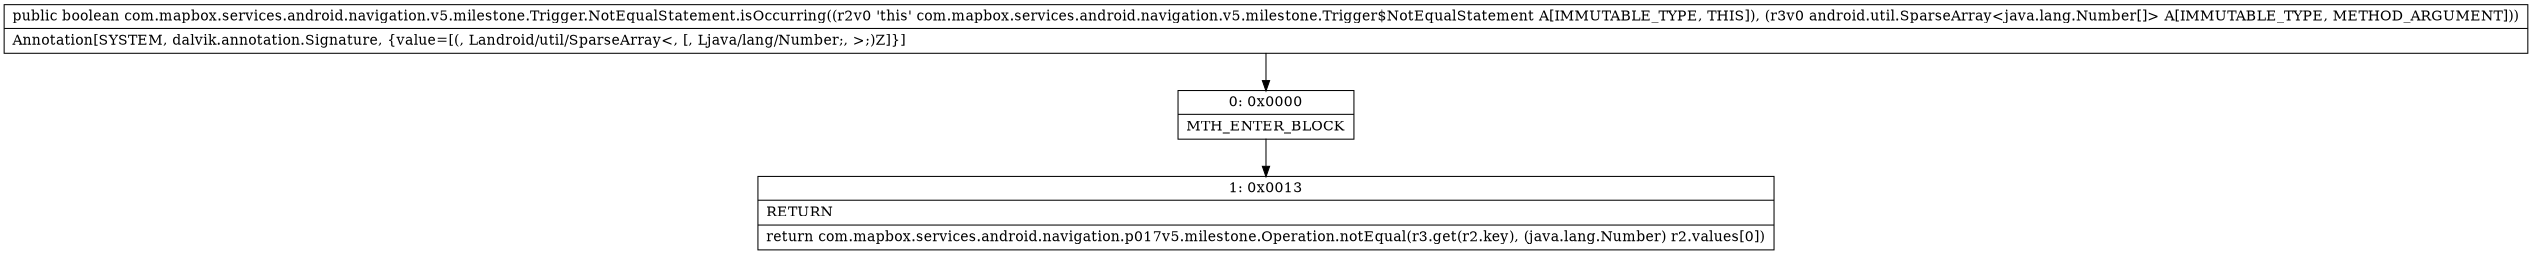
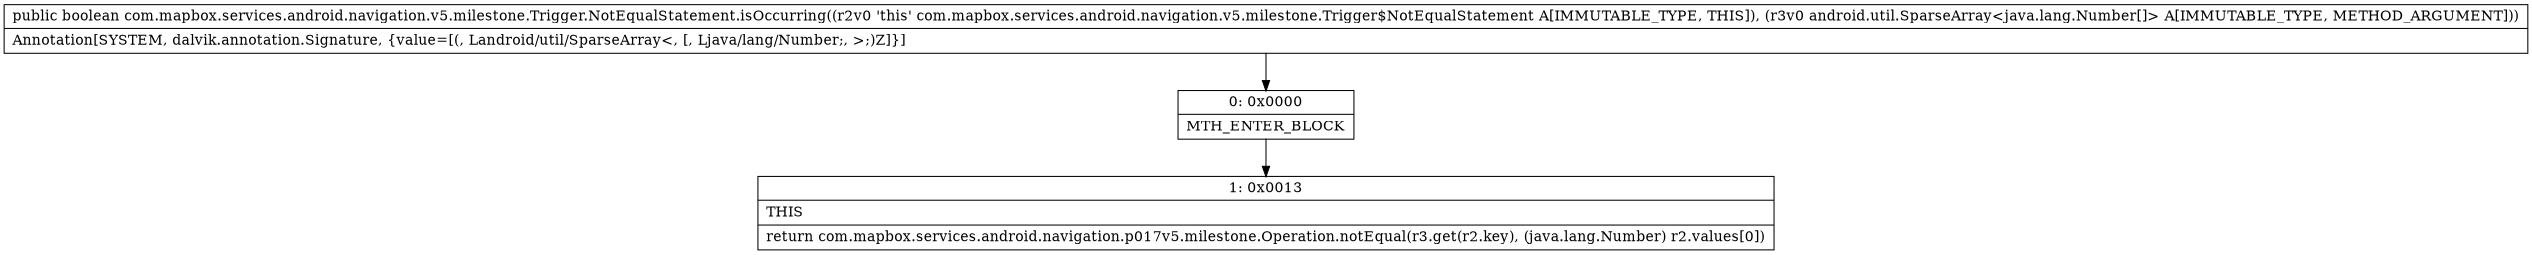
node "1: 0x0013": text "RETURN" -> "THIS"
